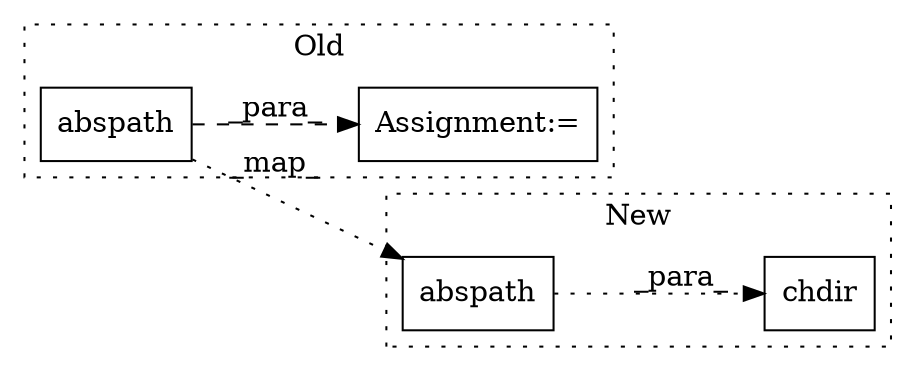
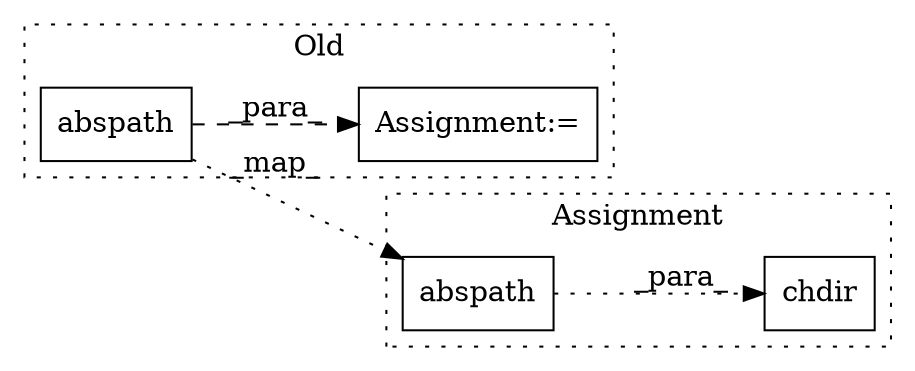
cluster "New": label "New" -> "Assignment"
